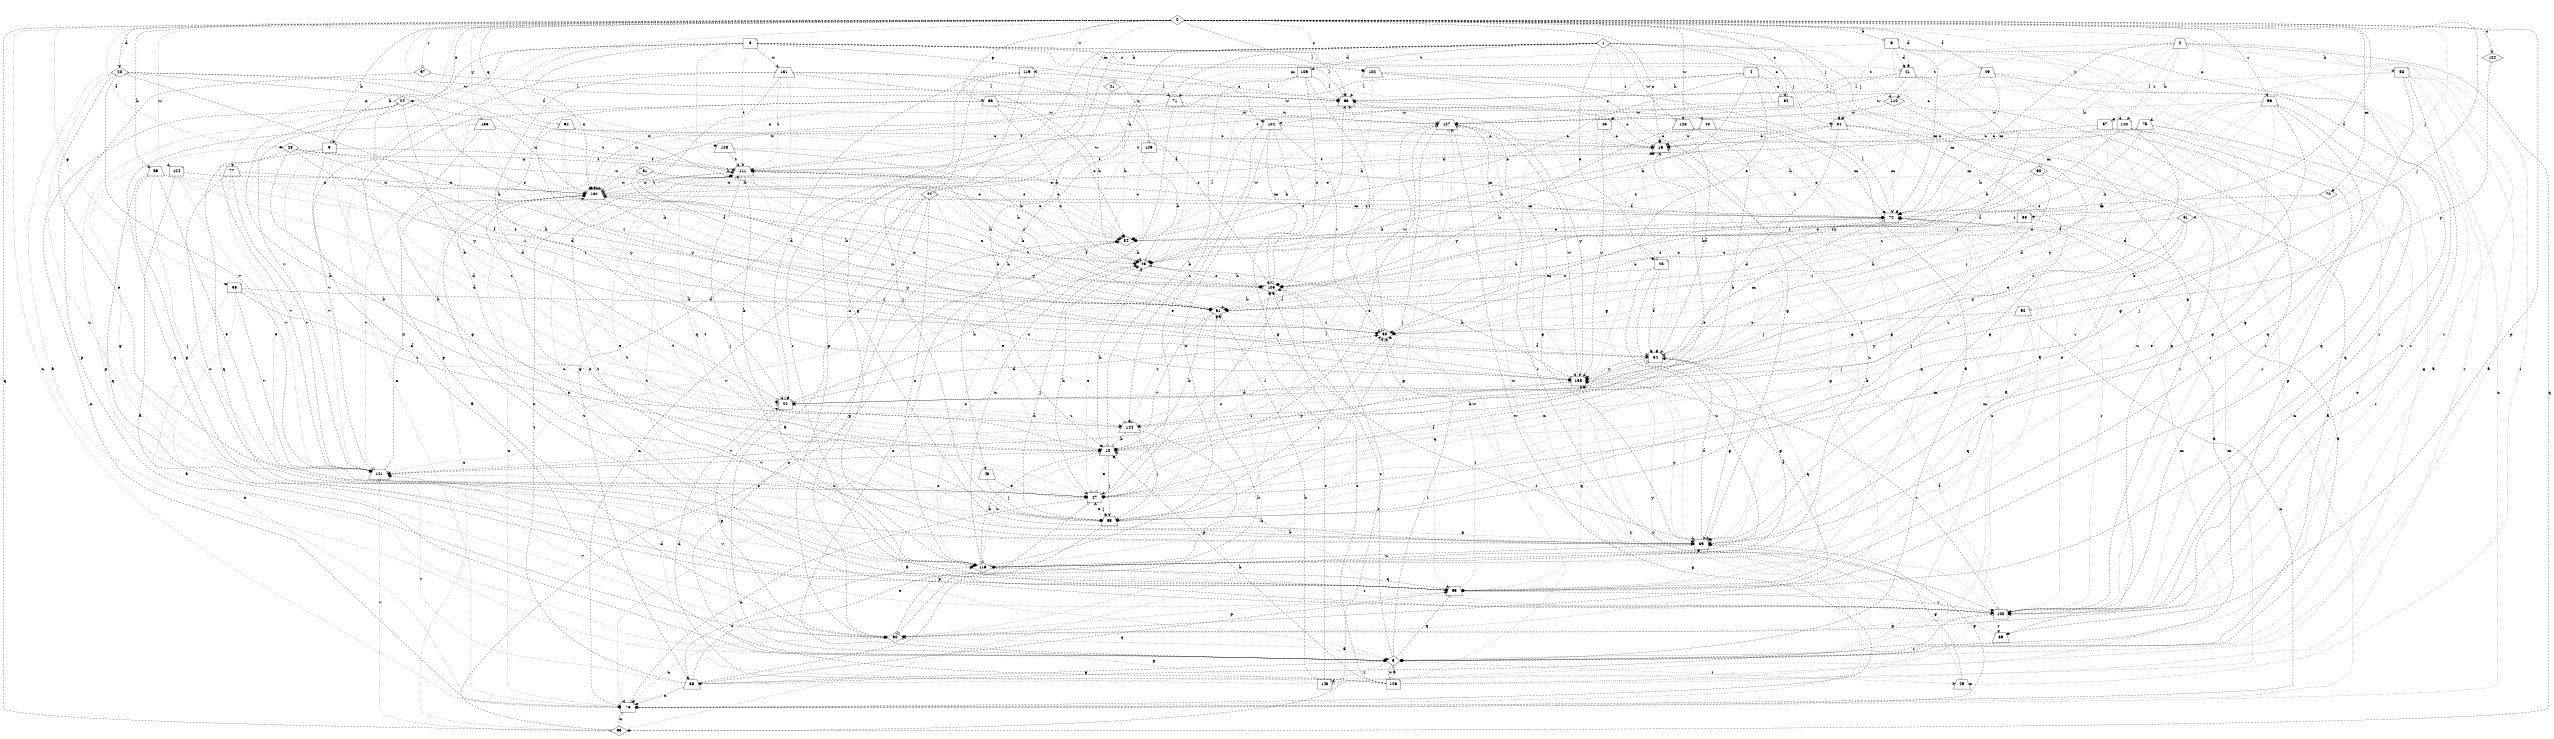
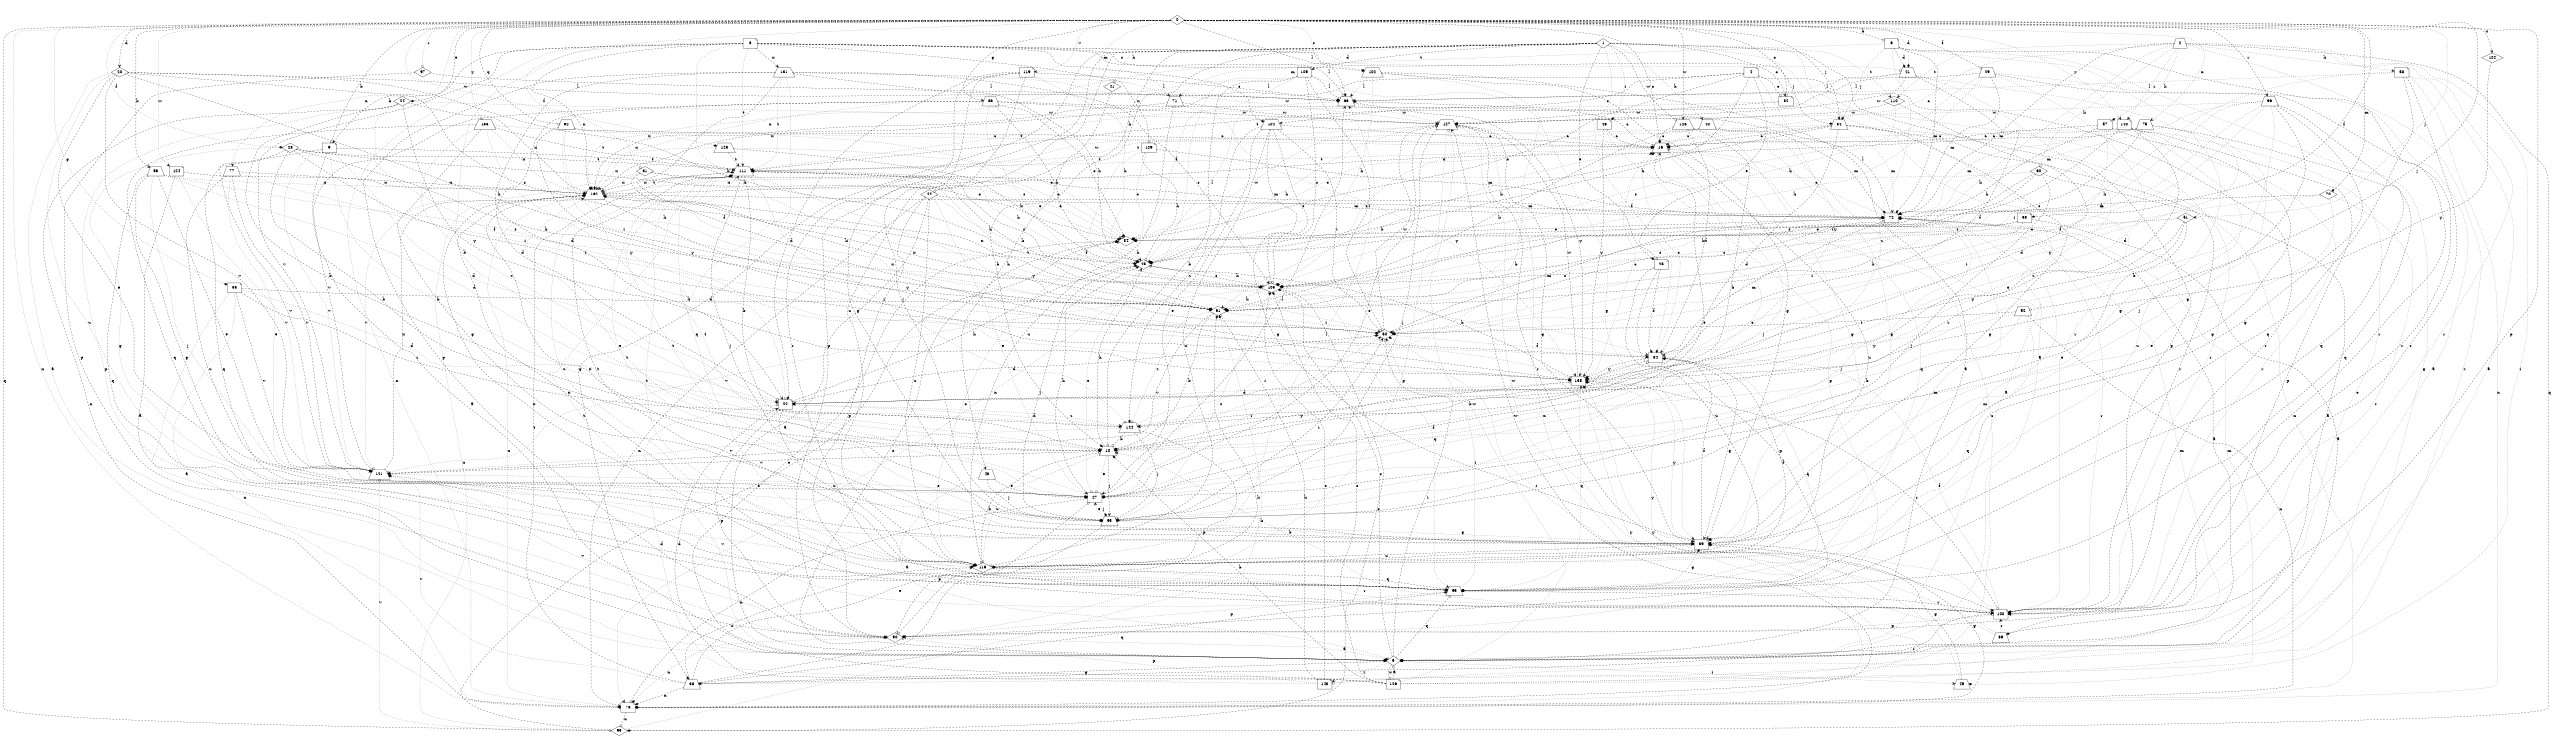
edge "24" -> "34": style dashed -> dotted
edge "100" -> "89": reversed
edge "93" -> "78": reversed
